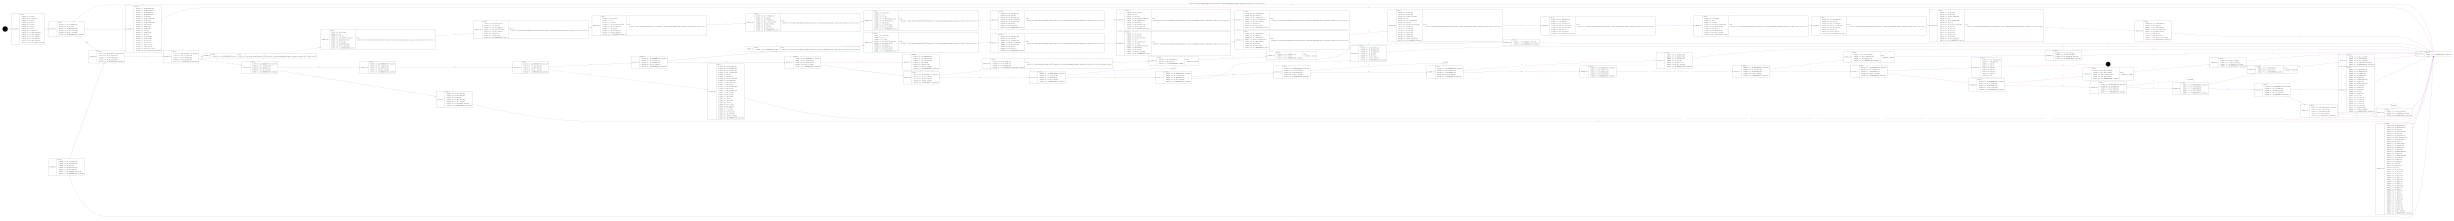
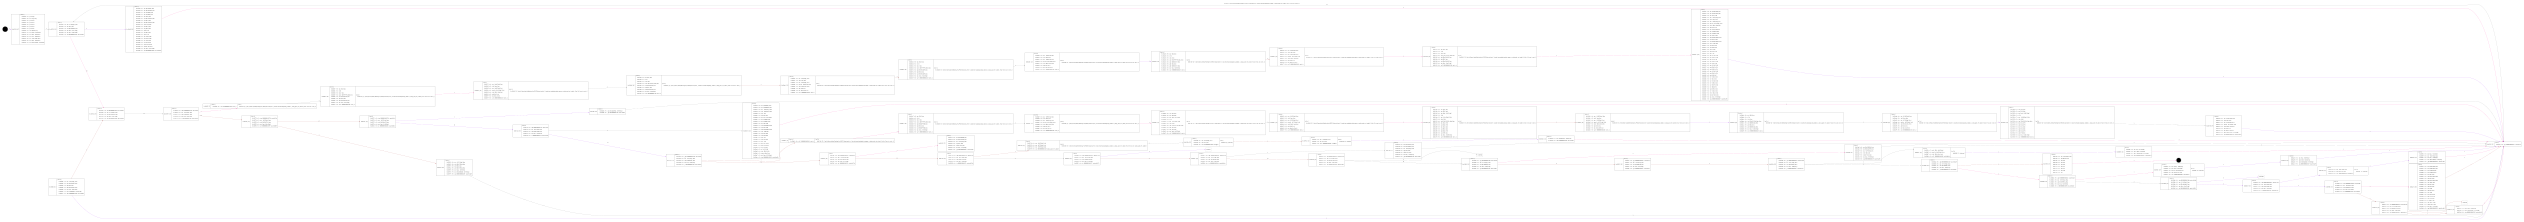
node "0x401c76 [40]": added
node "0x401d51 [12]": added
